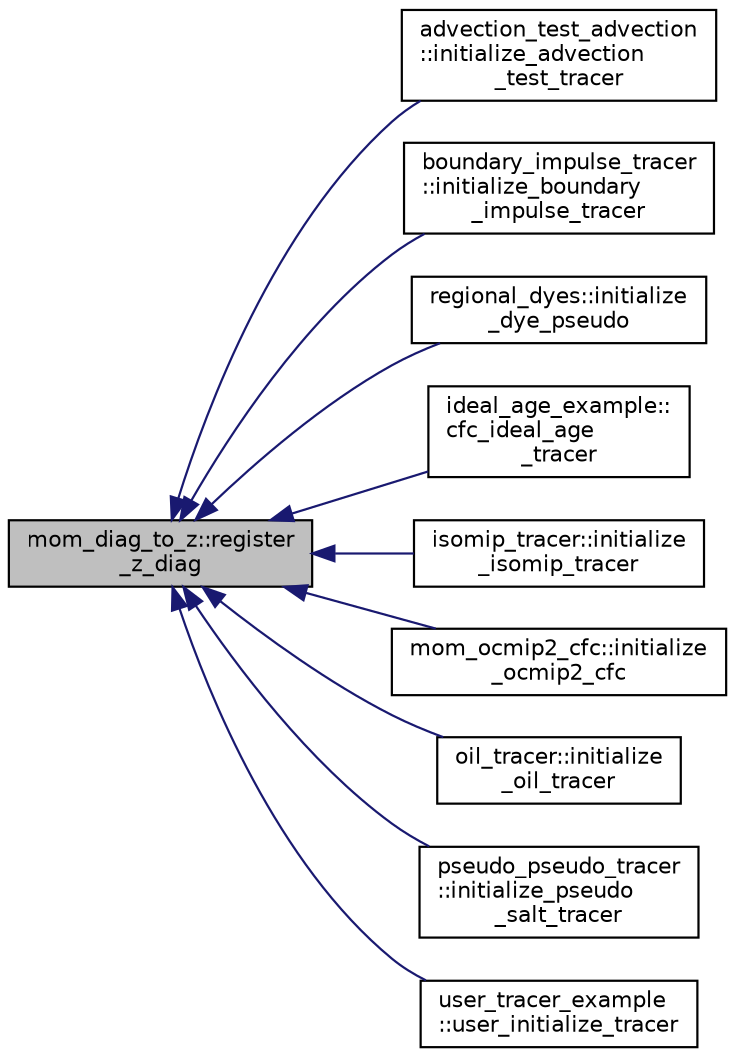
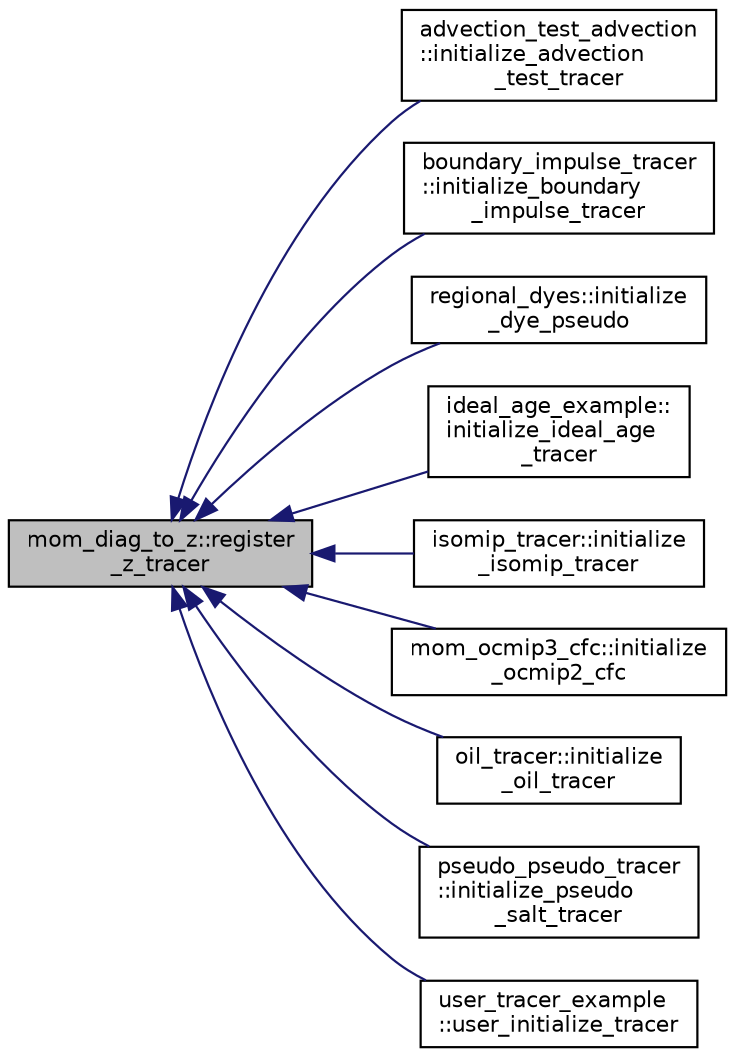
node "ideal_age_example:: cfc_ideal_age _tracer": label "ideal_age_example:: cfc_ideal_age _tracer" -> "ideal_age_example:: initialize_ideal_age _tracer"
node "mom_diag_to_z::register _z_diag": label "mom_diag_to_z::register _z_diag" -> "mom_diag_to_z::register _z_tracer"
node "mom_ocmip2_cfc::initialize _ocmip2_cfc": label "mom_ocmip2_cfc::initialize _ocmip2_cfc" -> "mom_ocmip3_cfc::initialize _ocmip2_cfc"
